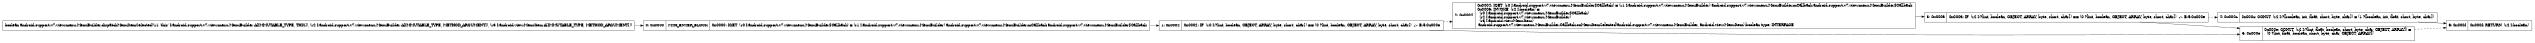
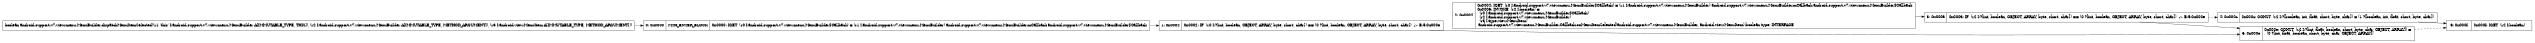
node "2: 0x0004": text "(r3 I:android.view.MenuItem)" -> "(r3 I:type.view.MenuItem)"
edge "1: 0x0002" -> "2: 0x0004": removed
node "6: 0x000f": text "0x000f: RETURN  (r2 I:boolean)" -> "0x000f: IGET  (r2 I:boolean)"
